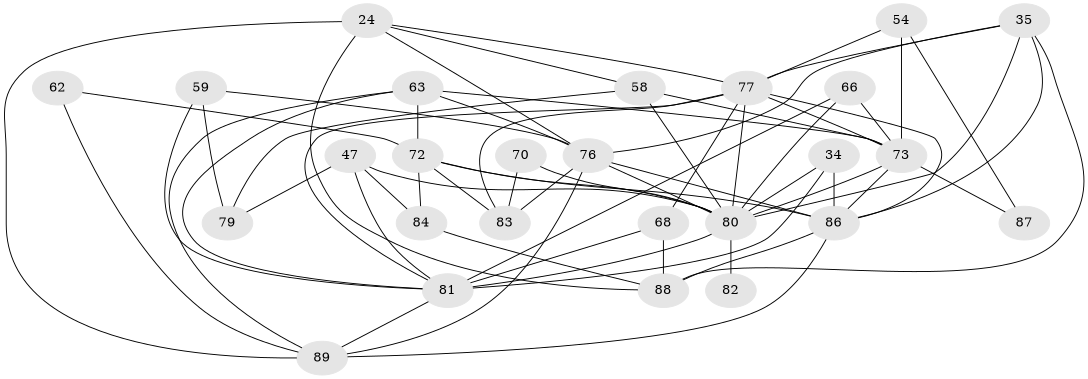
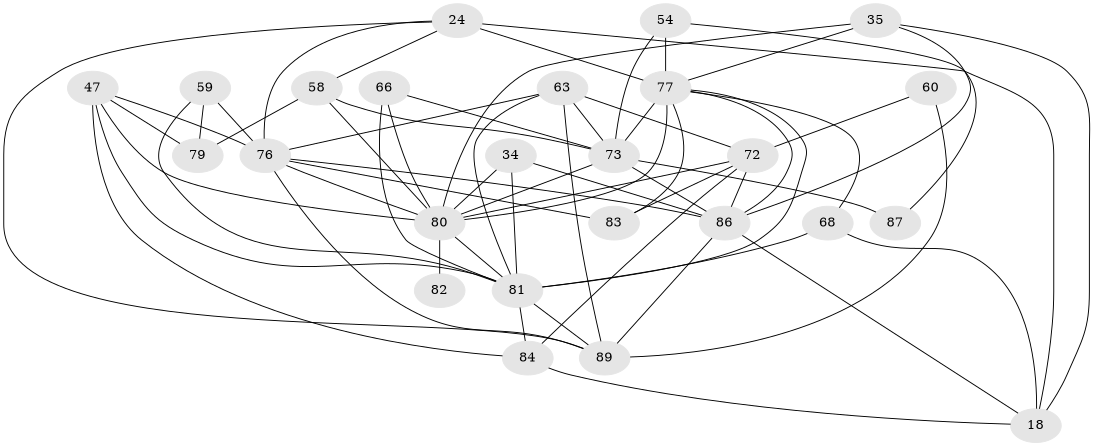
edge "35" -- "76": now "47" -- "76"
node "62": label "62" -> "60"
node "70": removed
node "88": label "88" -> "18"
edge "81" -- "84": added
